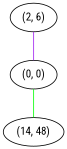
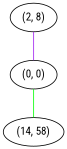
node "(2, 6)": label "(2, 6)" -> "(2, 8)"
node "(14, 48)": label "(14, 48)" -> "(14, 58)"
